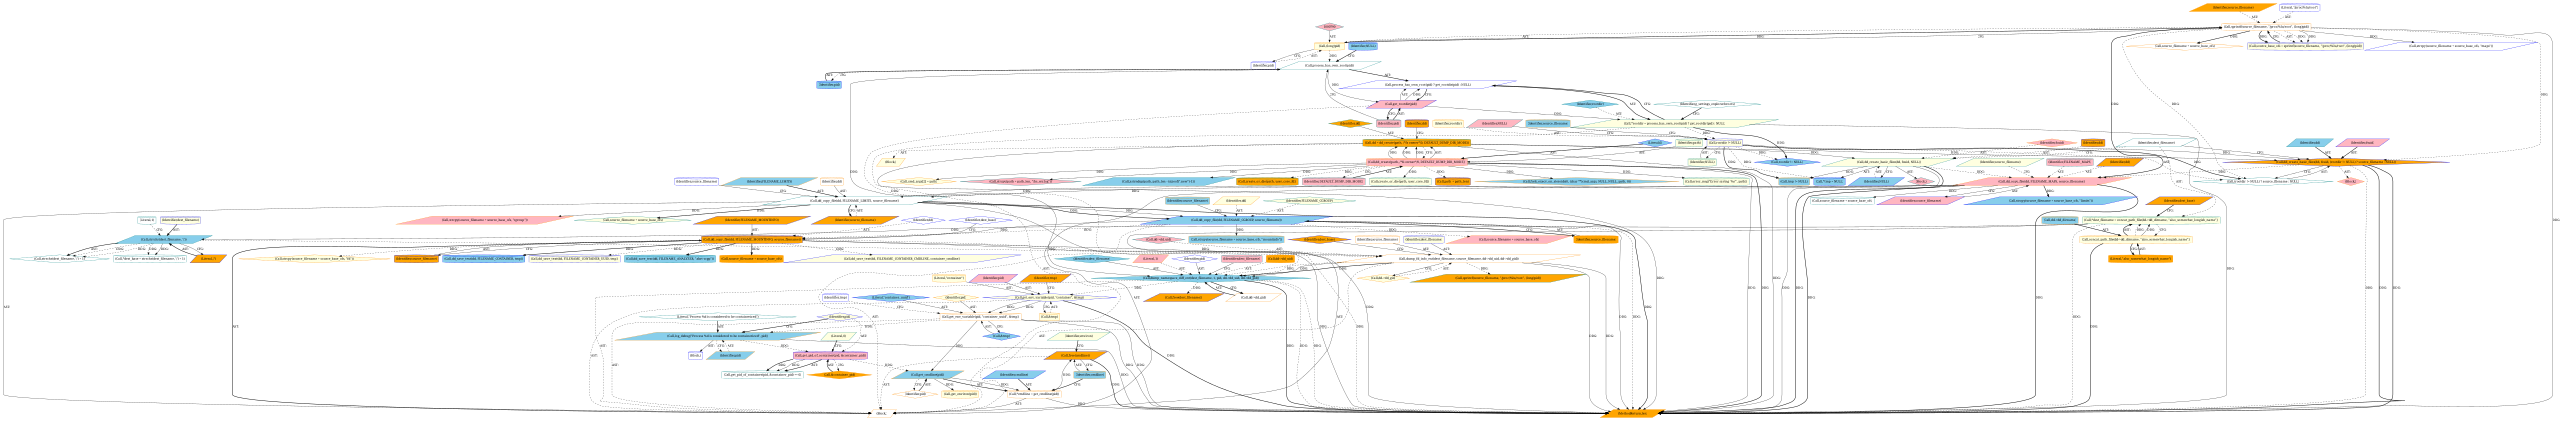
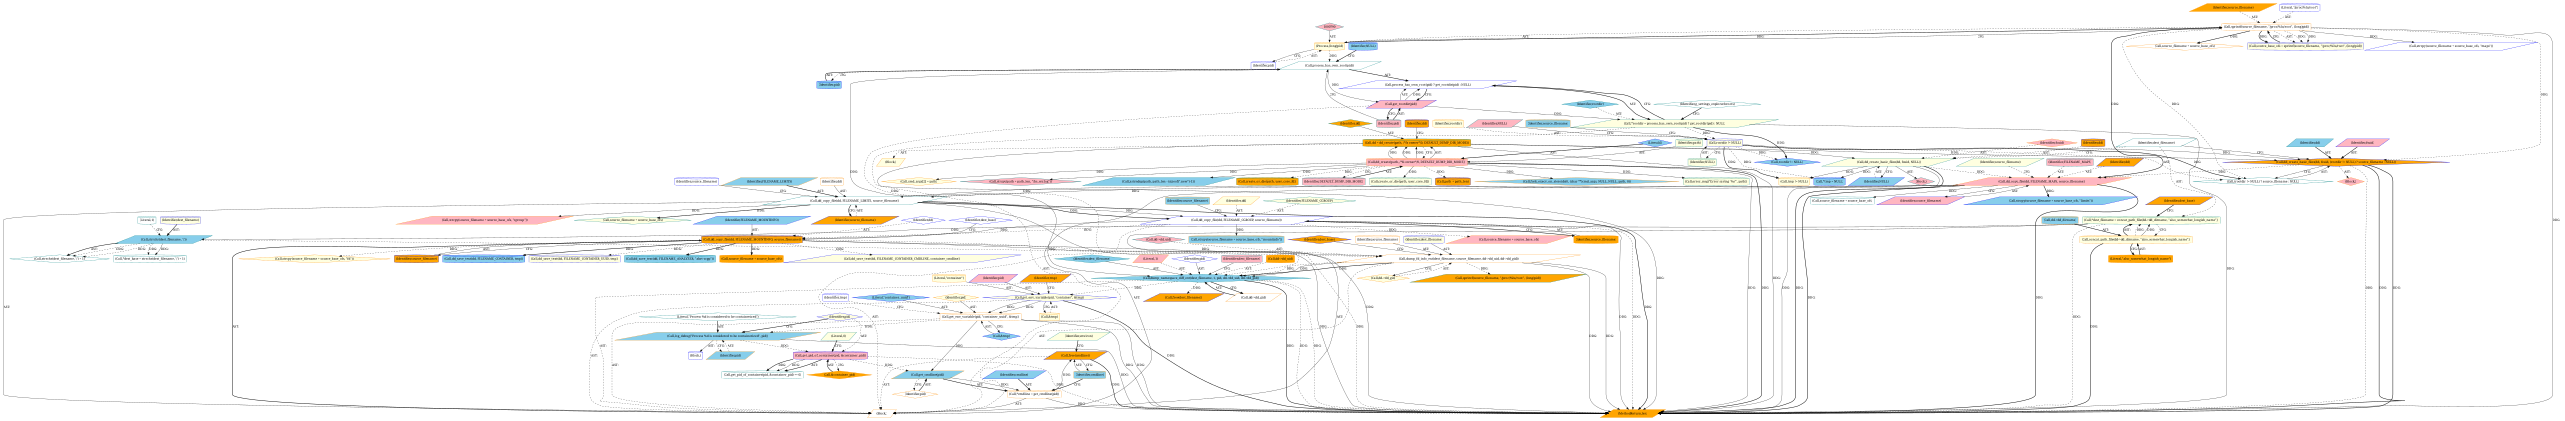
node "(Call,(long)pid)": label "(Call,(long)pid)" -> "(Process,(long)pid)"
edge "(Call,dd_create_basic_files(dd, fsuid, NULL))" -> "(Call,*tmp = NULL)": label "AST: " -> "DDG: "
node "(Call,tmp != NULL)": fillcolor skyblue -> lightyellow
node "(Identifier,FILENAME_MOUNTINFO)": fillcolor orange -> skyblue
node "(Call,dd_copy_file(dd, FILENAME_CGROUP, source_filename))": fillcolor skyblue -> white
node "(Literal,'/')": removed
node "(Call,get_environ(pid))": removed
edge "(Call,get_pid_of_container(pid, &container_pid))" -> "(MethodReturn,len)": added, label "DDG:"
